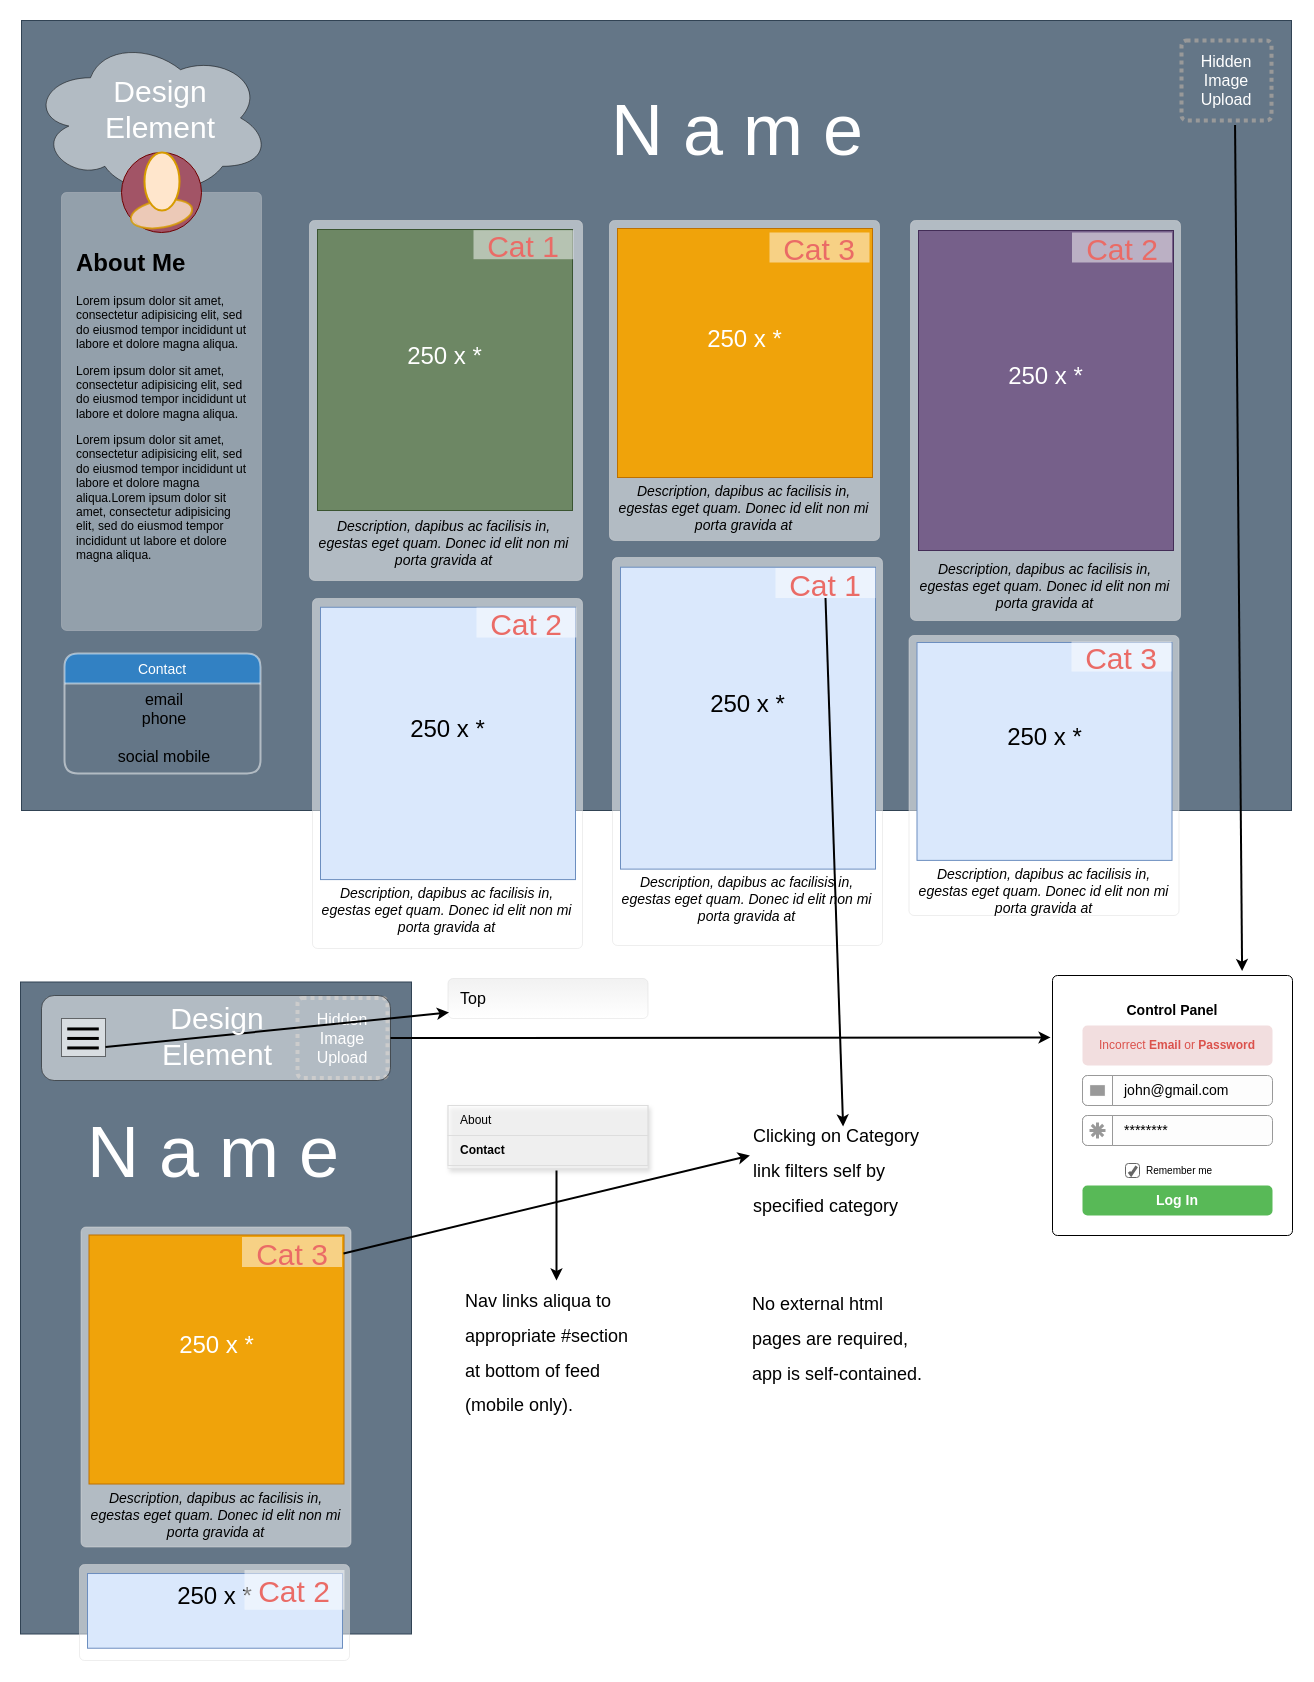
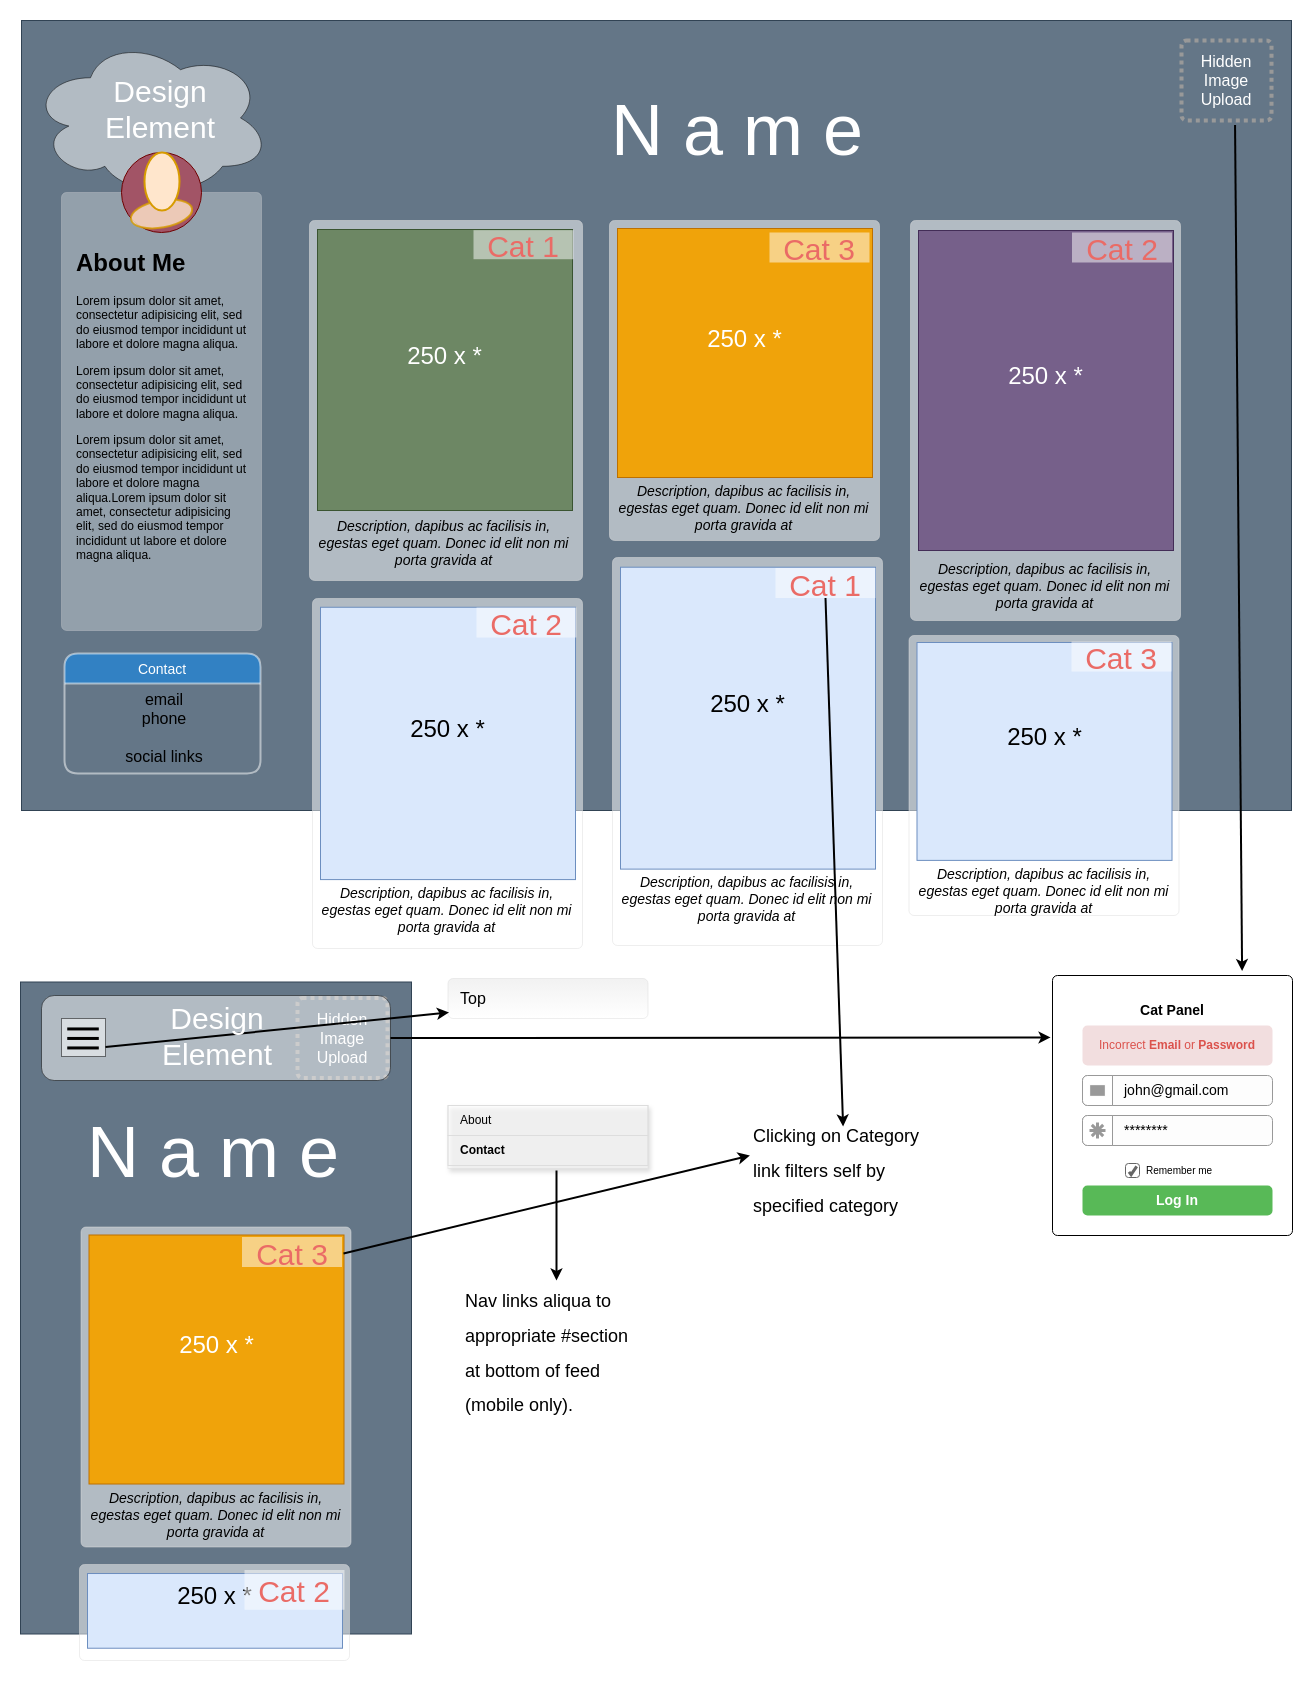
node "email phone social mobile": label "email phone social mobile" -> "email phone social links"
node "Control Panel": label "Control Panel" -> "Cat Panel"
node "No external html pages are required, app is self-contained.": removed
